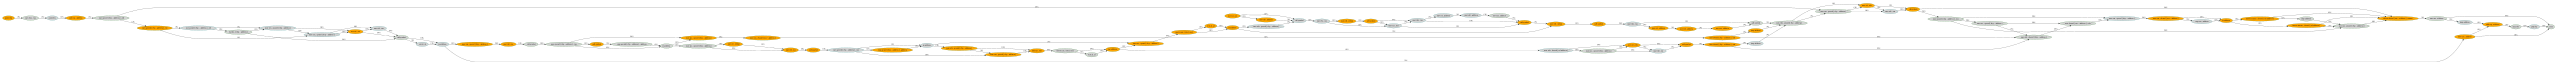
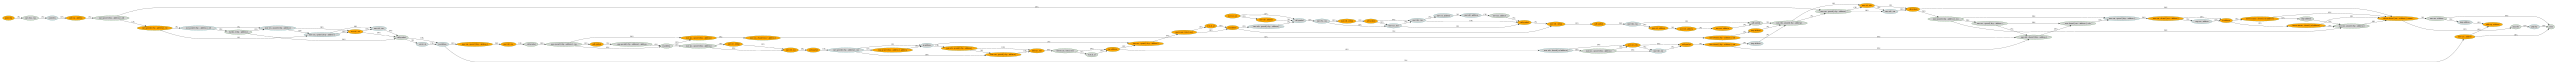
edge "add rsp , address" -> "pop rbx": now "movss dword [ rax + address ] , xmm0" -> "pop rbx"
